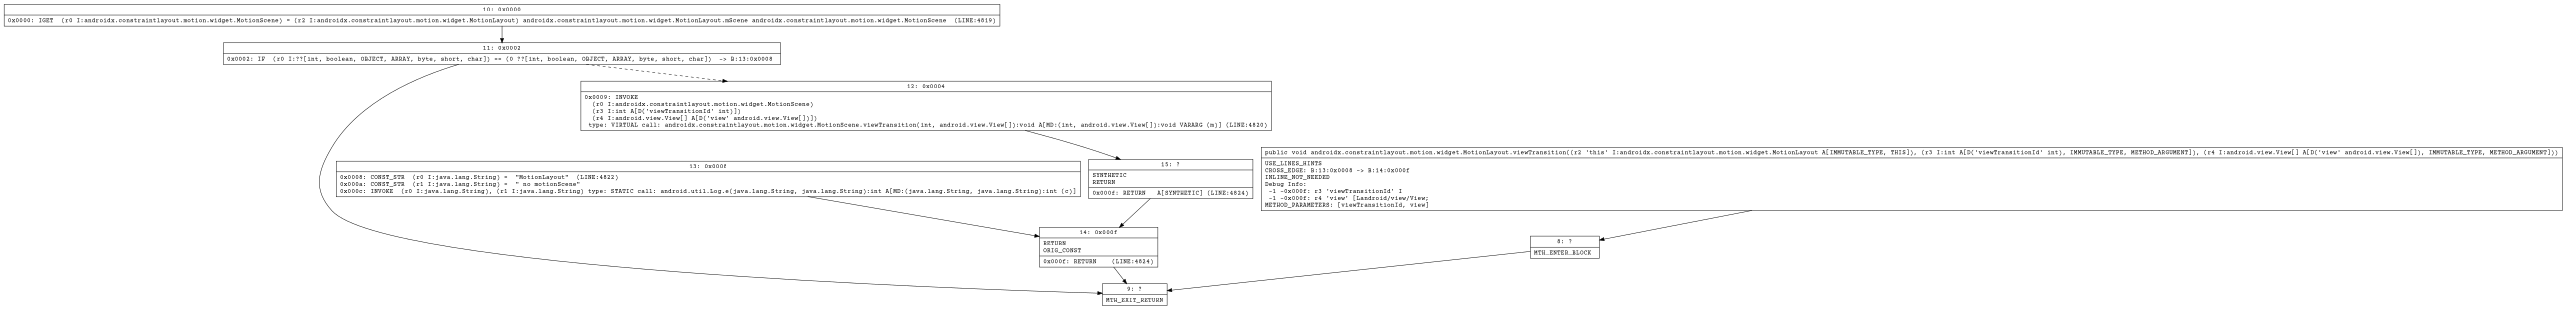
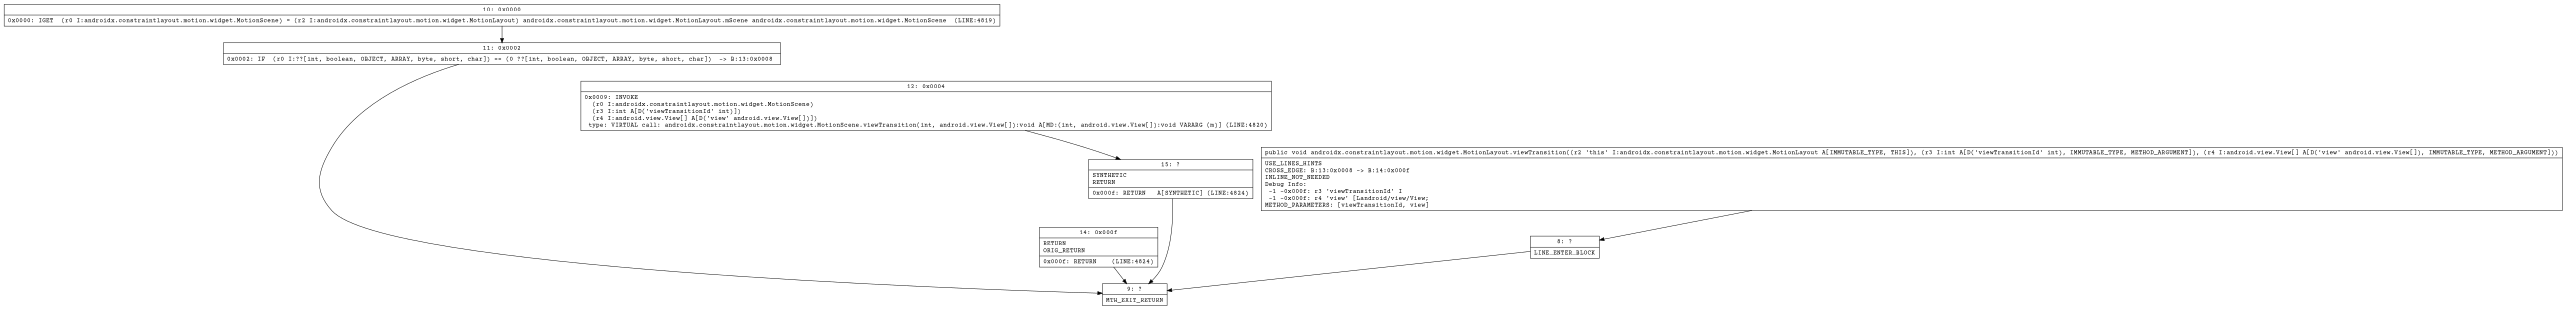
edge "11: 0x0002" -> "12: 0x0004": removed
node "13: 0x0008": removed
edge "15: ?" -> "14: 0x000f": now "15: ?" -> "9: ?"
node "14: 0x000f": text "ORIG_CONST" -> "ORIG_RETURN"
node "8: ?": text "MTH_ENTER_BLOCK" -> "LINE_ENTER_BLOCK"
